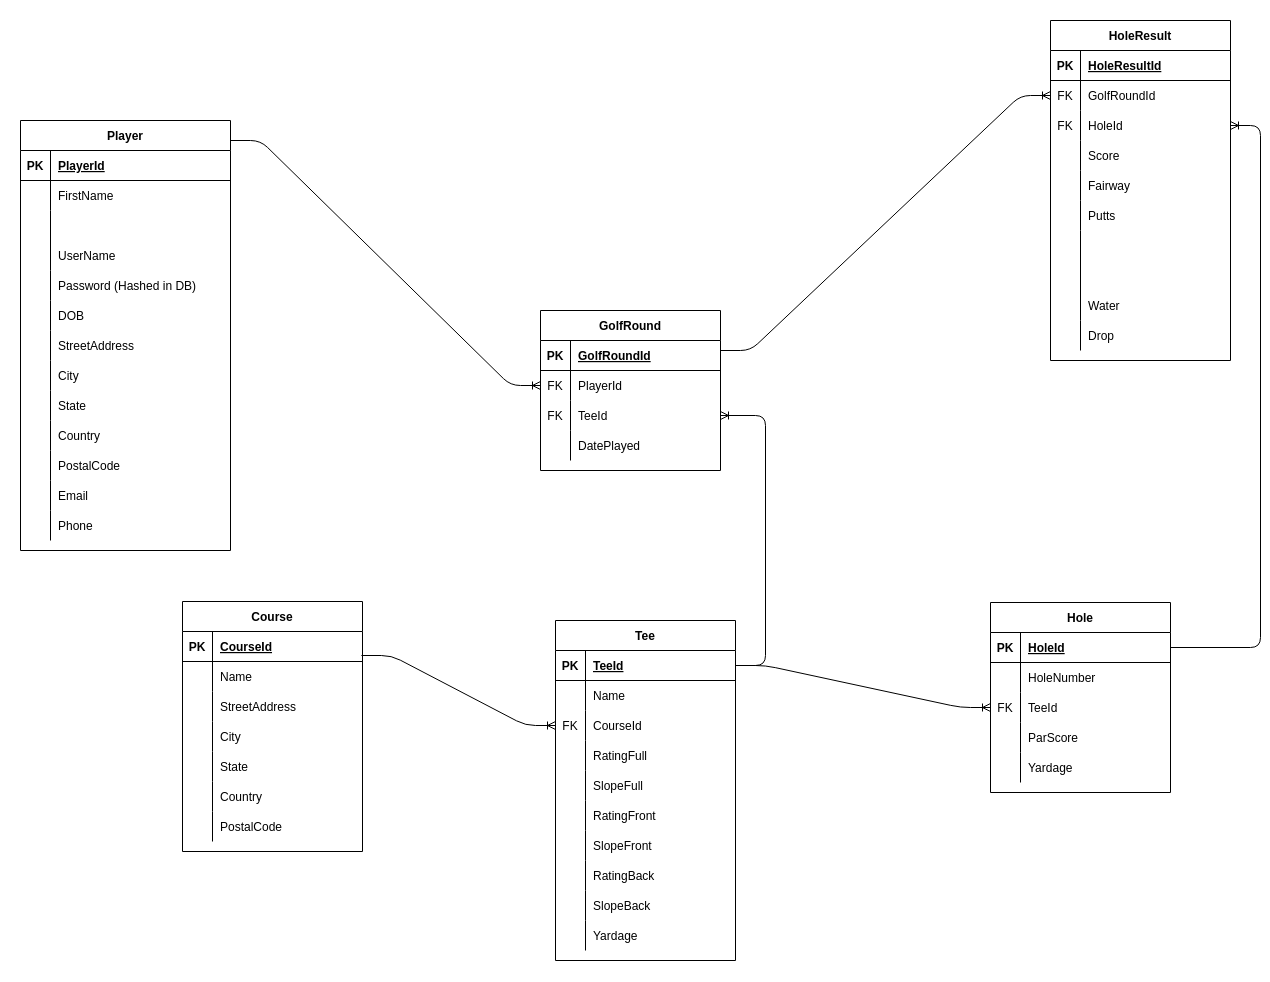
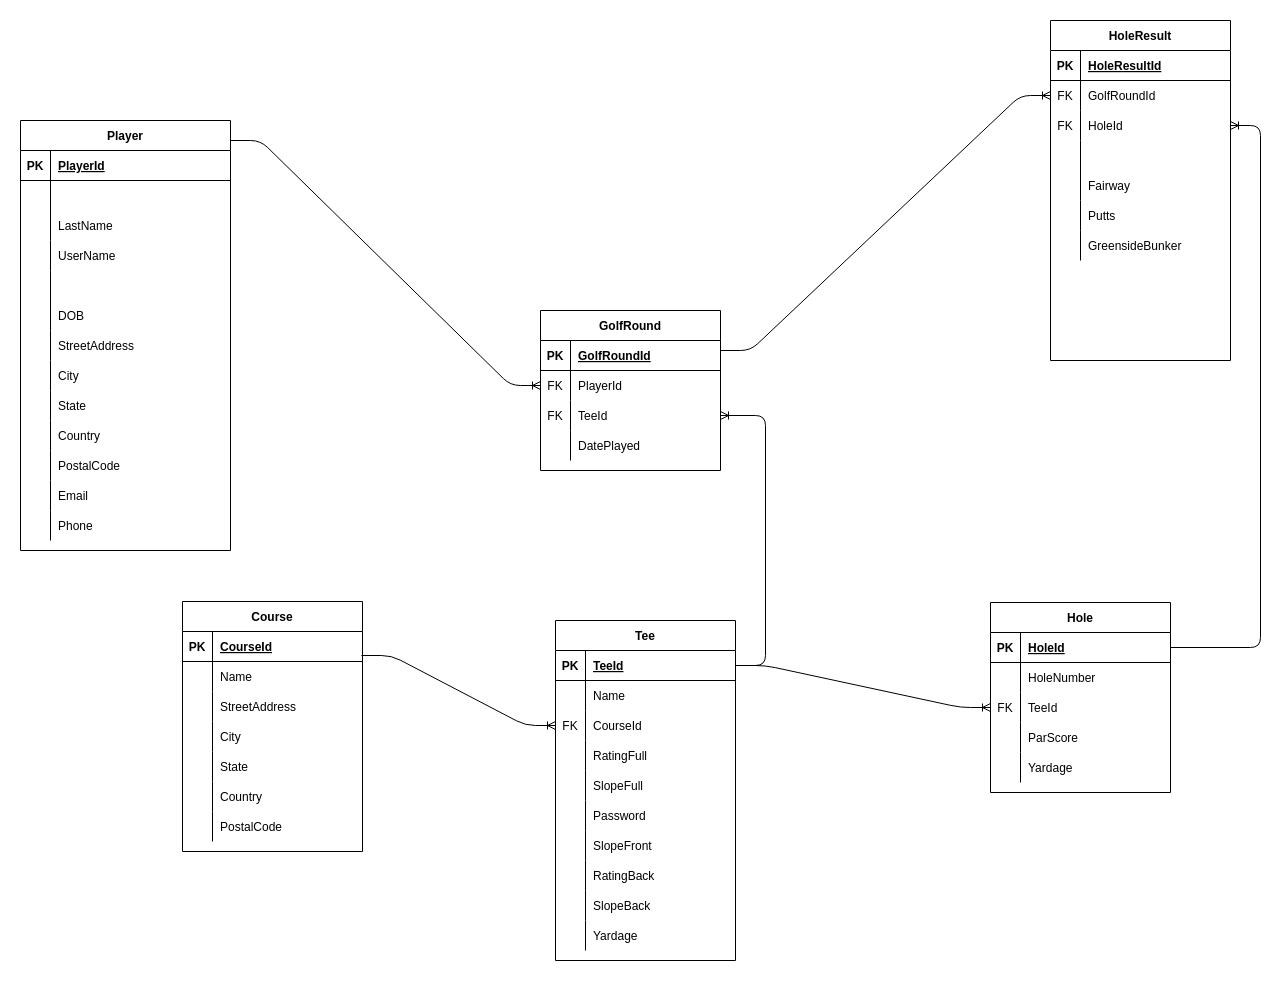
node "Score": removed
node "FirstName": removed
node "LastName": added
node "GreensideBunker": added
node "Password (Hashed in DB)": removed
node "Water": removed
node "Drop": removed
node "RatingFront": label "RatingFront" -> "Password"
